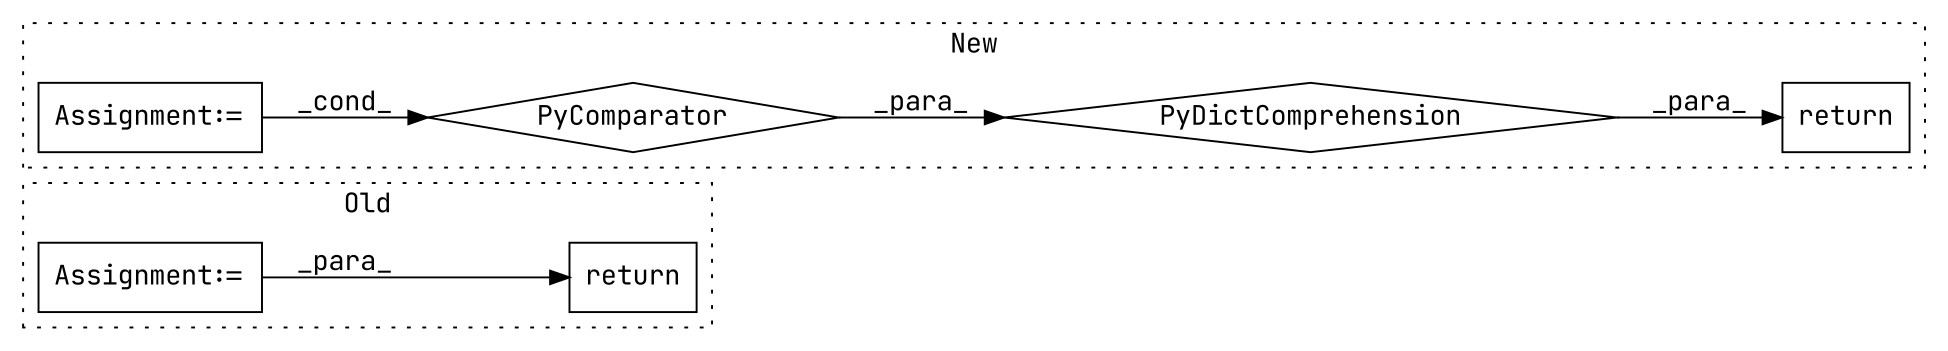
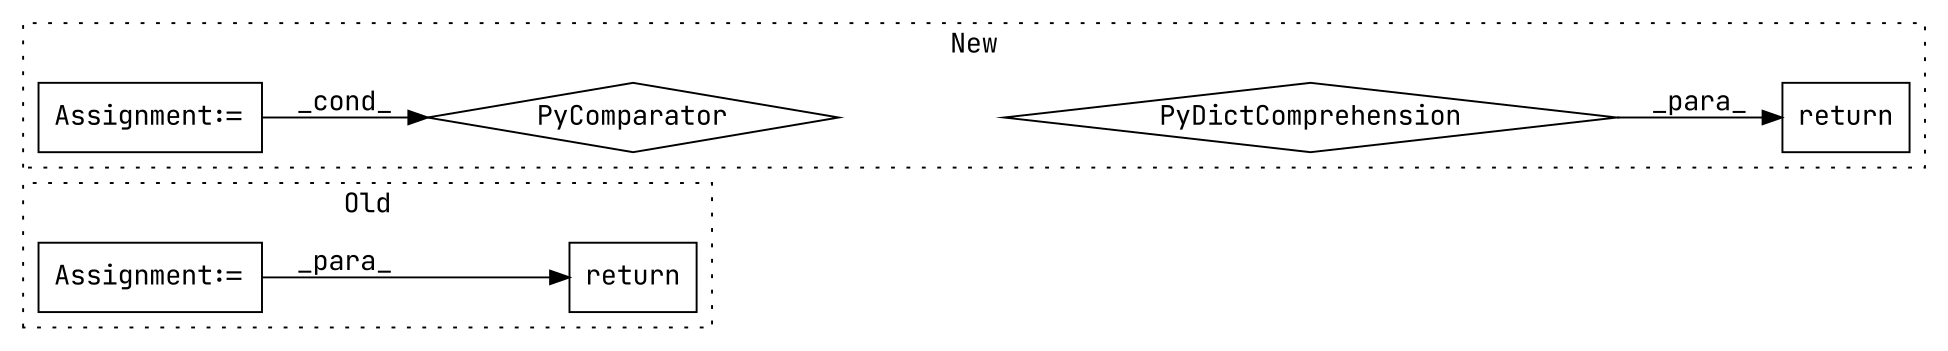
edge "PyComparator" -> "PyDictComprehension": removed, label "_para_"
